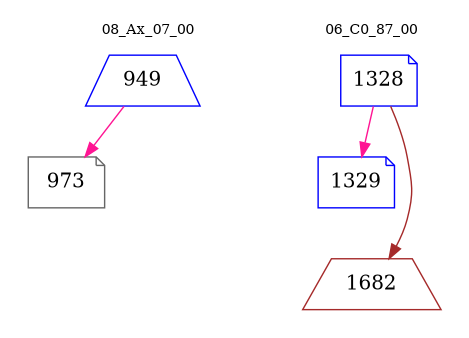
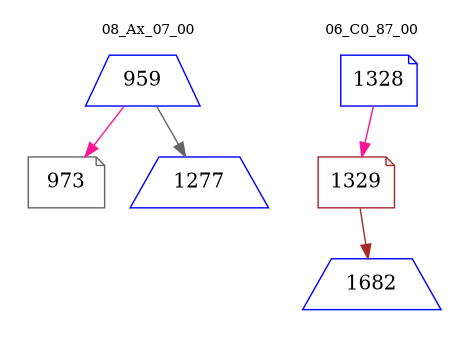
node "949": label "949" -> "959"
edge "1328" -> "1682": now "1329" -> "1682"
node "1277": added
node "1329": color blue -> brown
node "1682": color brown -> blue
